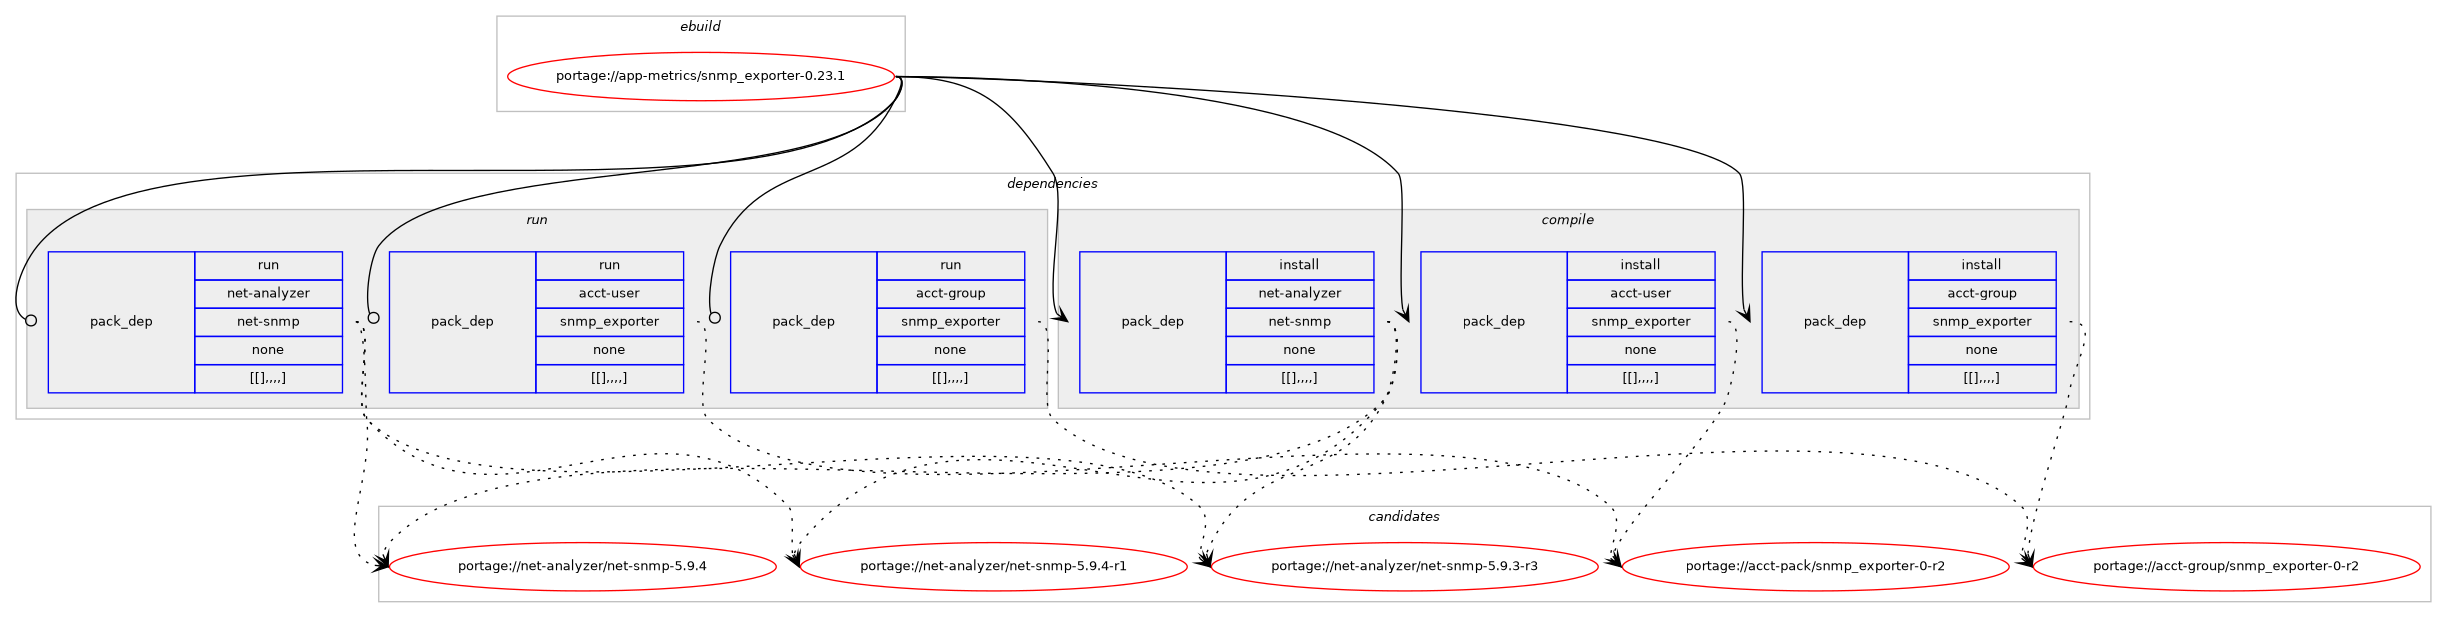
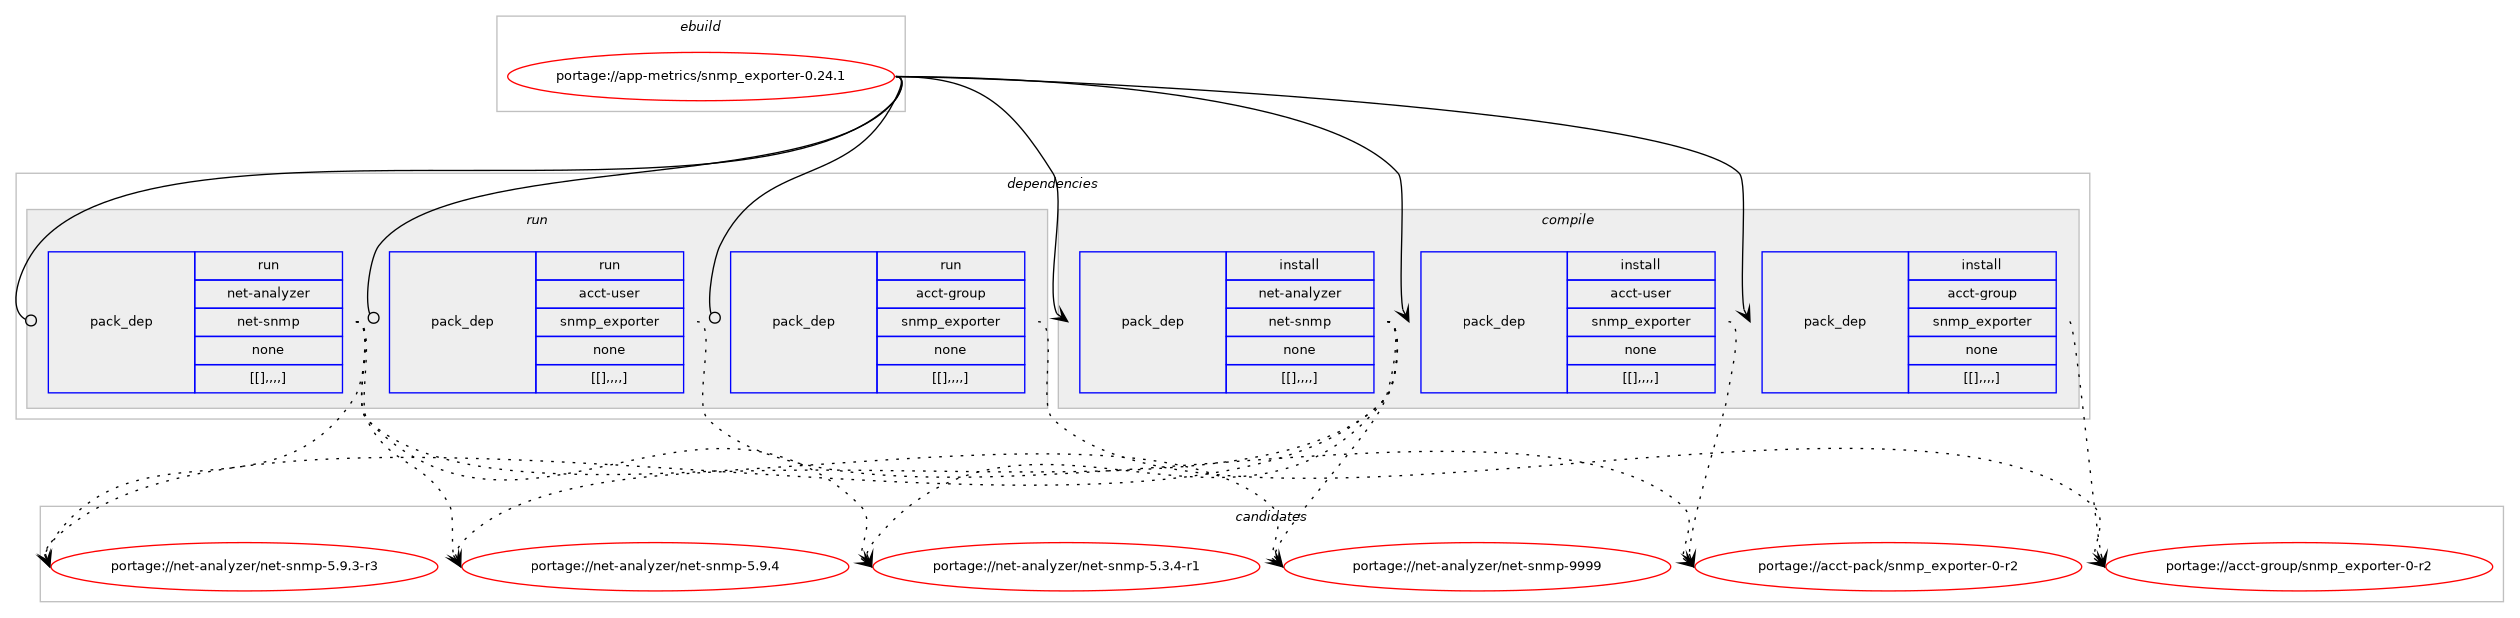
node "portage://app-metrics/snmp_exporter-0.23.1": label "portage://app-metrics/snmp_exporter-0.23.1" -> "portage://app-metrics/snmp_exporter-0.24.1"
node "portage://net-analyzer/net-snmp-5.9.4-r1": label "portage://net-analyzer/net-snmp-5.9.4-r1" -> "portage://net-analyzer/net-snmp-5.3.4-r1"
node "portage://net-analyzer/net-snmp-9999": added
